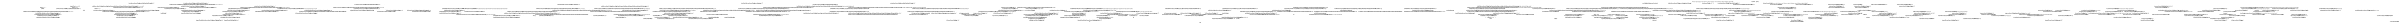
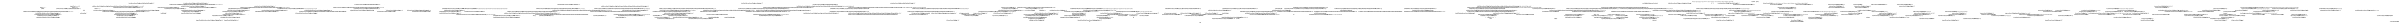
node "_ZNSt7__cxx1112basic_stringIcSt11char_traitsIcESaIcEEC1Ev": removed
node "{_ZNKSt8__detail20_Prime_rehash_policy8_M_stateEv}": added
node "{_ZNSt10_Hash_impl4hashEPKvmm|{<s0>401}}": added
node "{_ZNSt8__detail20_Prime_rehash_policy8_M_resetEm}": removed
node "_ZSt20__throw_length_errorPKc": removed
node "{_ZNSt8__detail20_Prime_rehash_policyC2Ef}": added
node "{_ZSt3maxImERKT_S2_S2_}": removed
node "_ZNSt7__cxx1112basic_stringIcSt11char_traitsIcESaIcEEC1EOS4_": added
node "{_ZSt11__addressofIPNSt8__detail15_Hash_node_baseEEPT_RS3_}": removed
